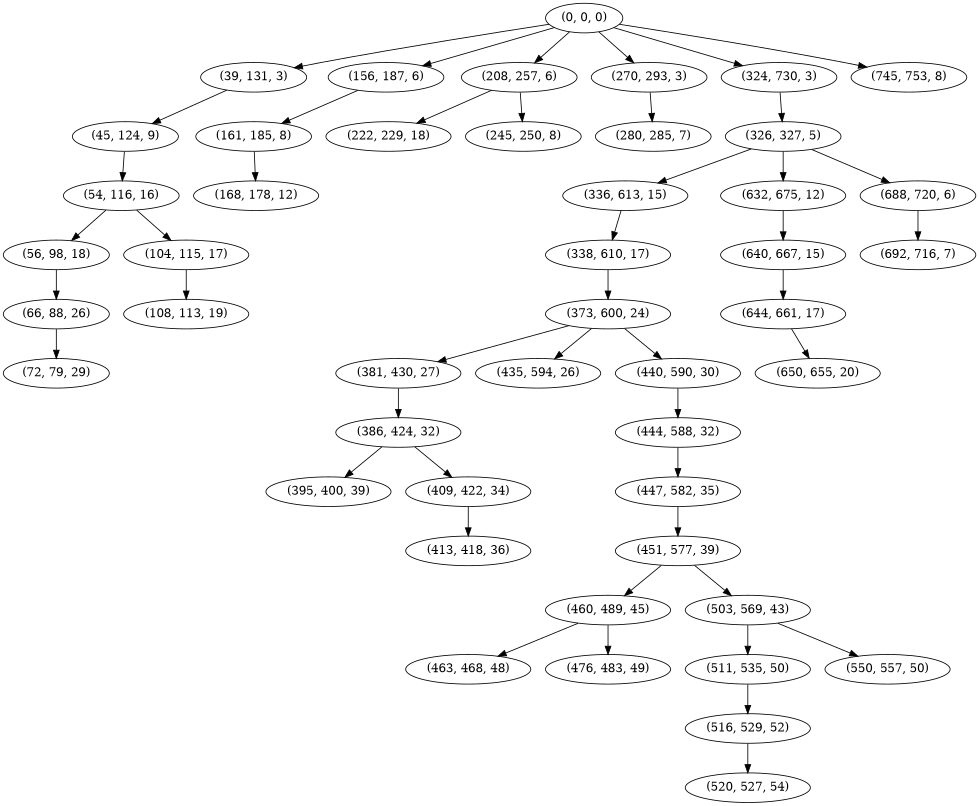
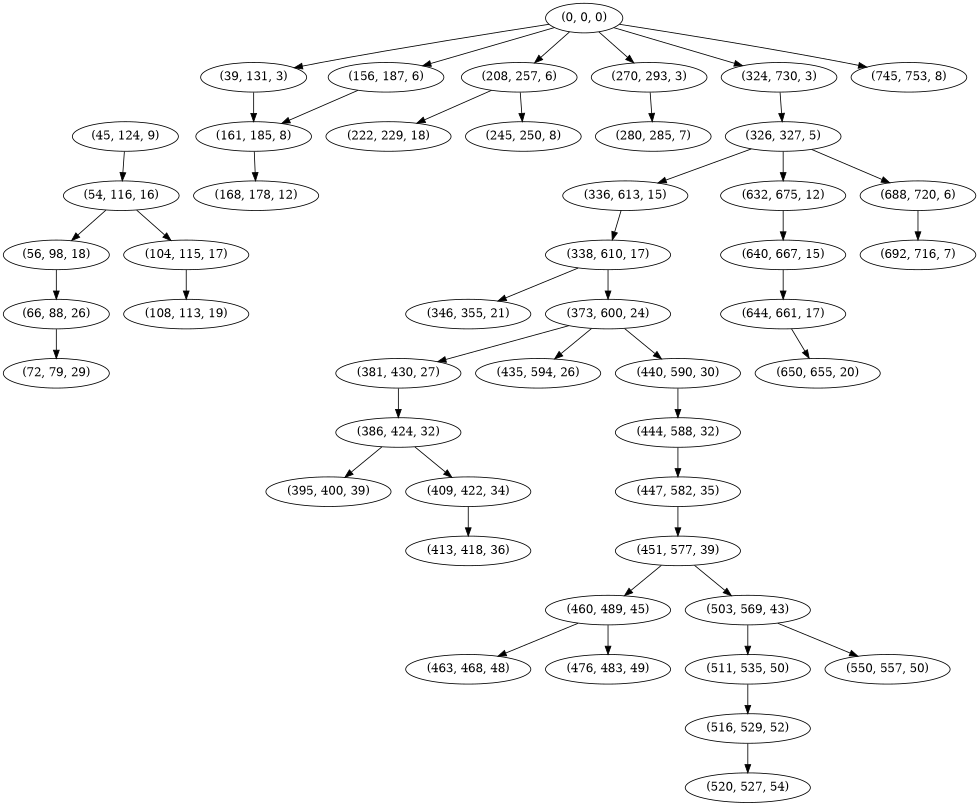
edge "(39, 131, 3)" -> "(45, 124, 9)": now "(39, 131, 3)" -> "(161, 185, 8)"
node "(346, 355, 21)": added
